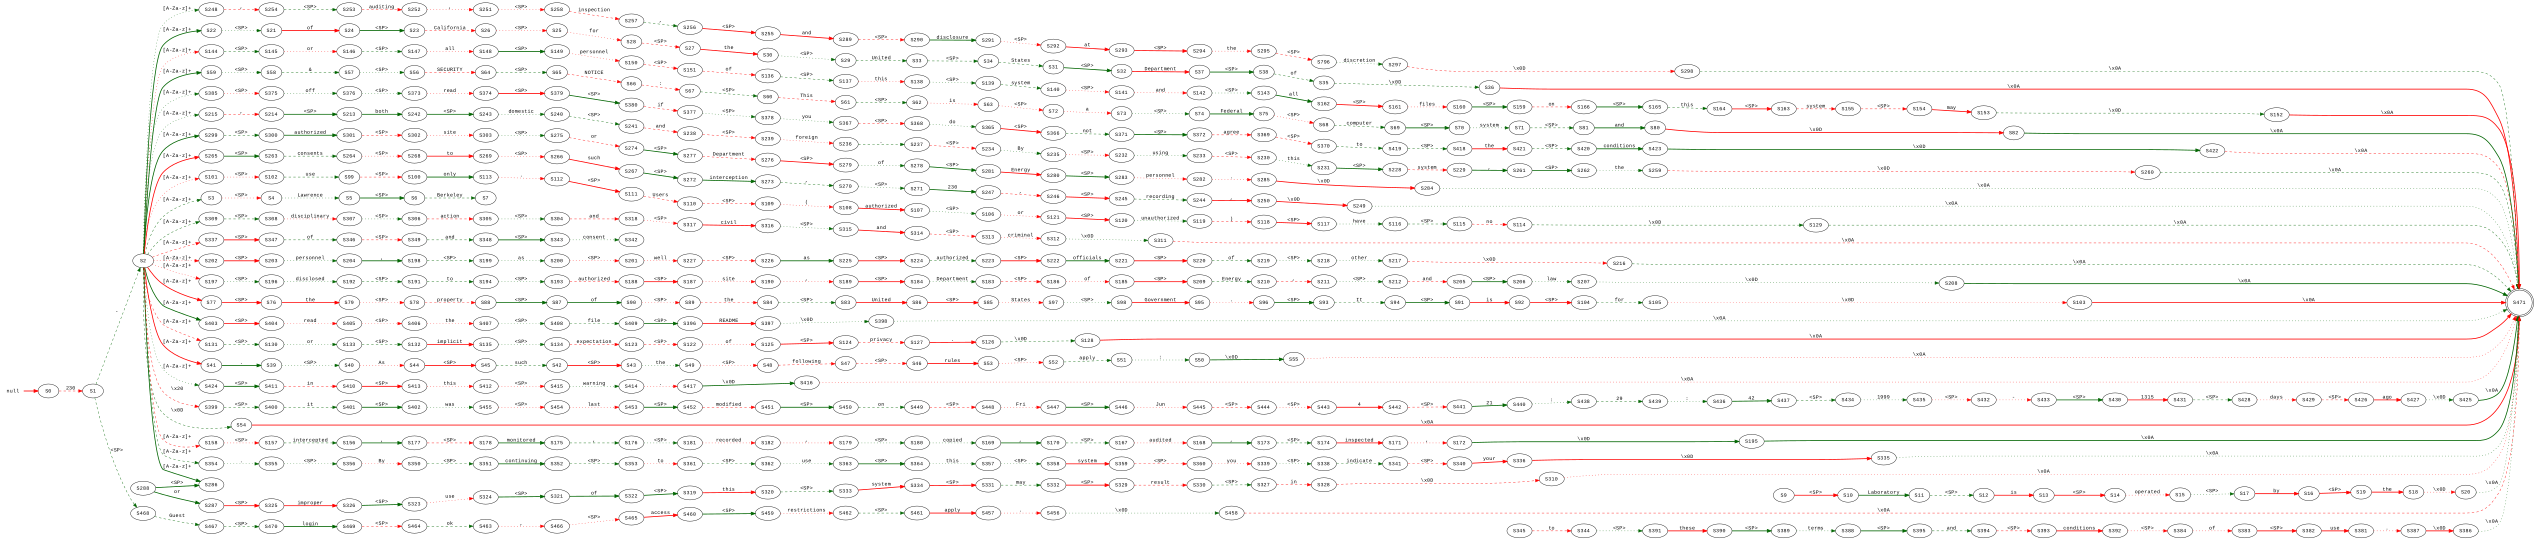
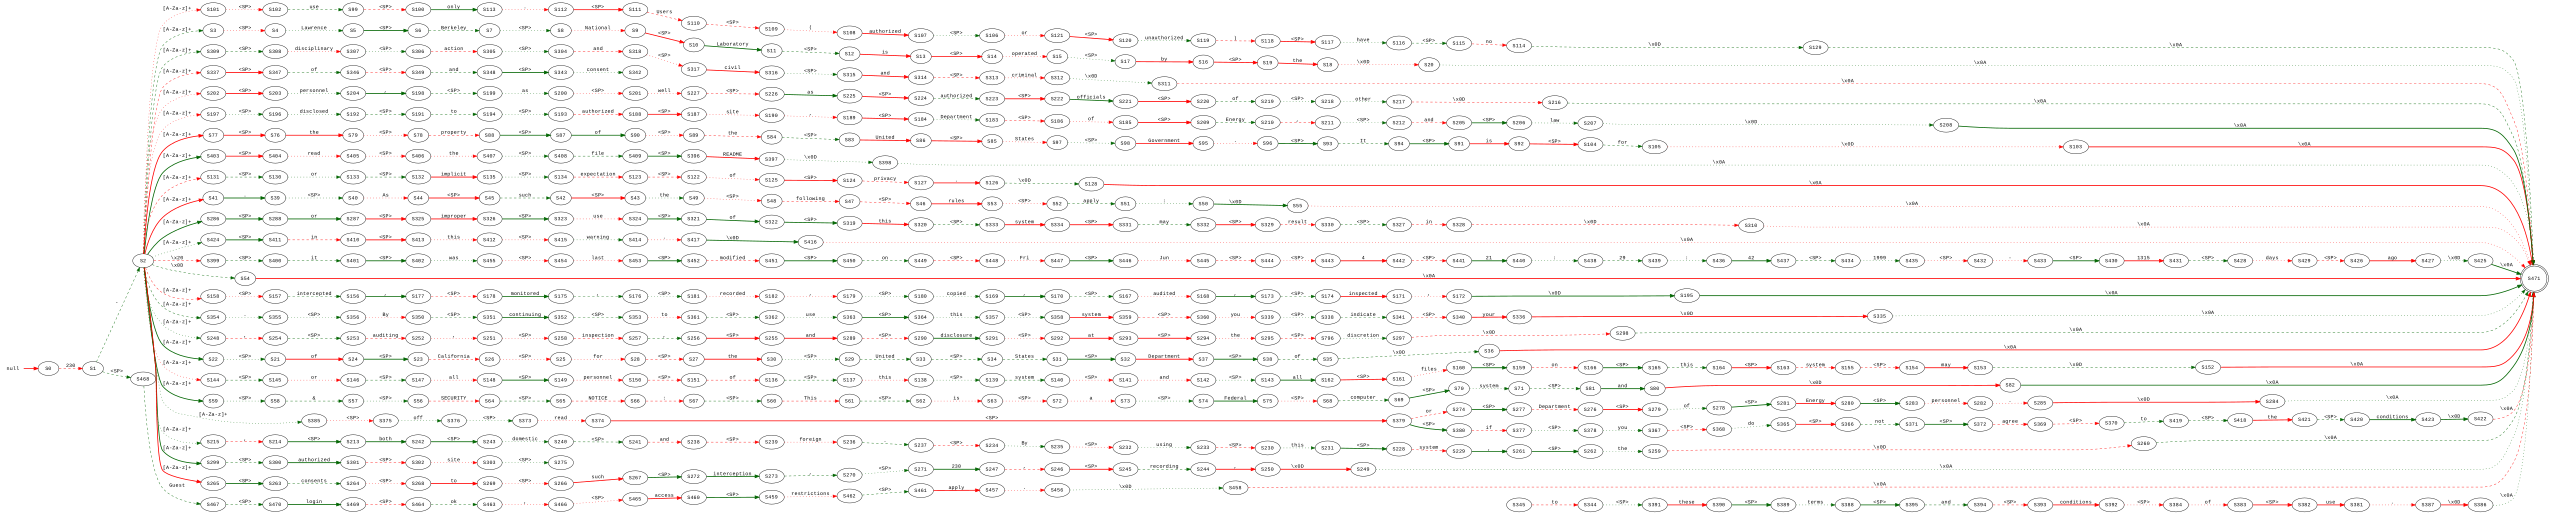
node "S8": added
edge "S275" -> "S274": now "S379" -> "S274"
edge "S288" -> "S286": reversed
